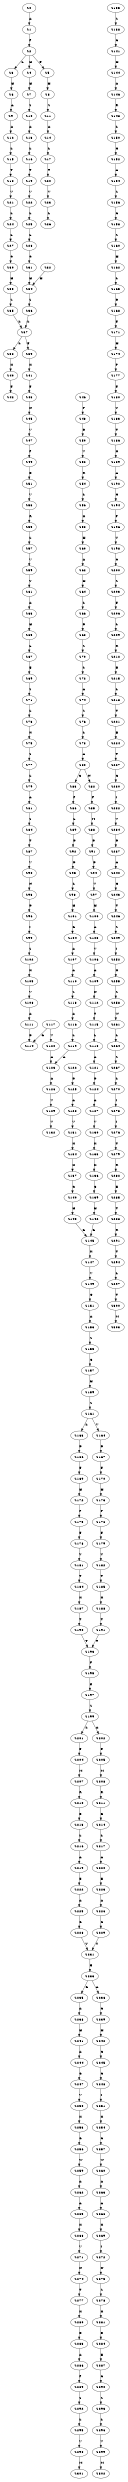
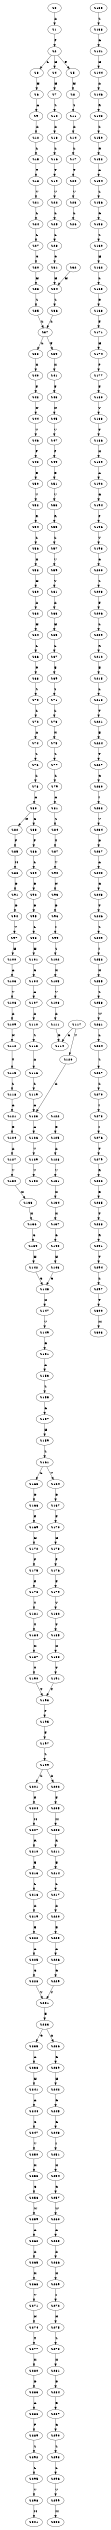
node "S44": added
